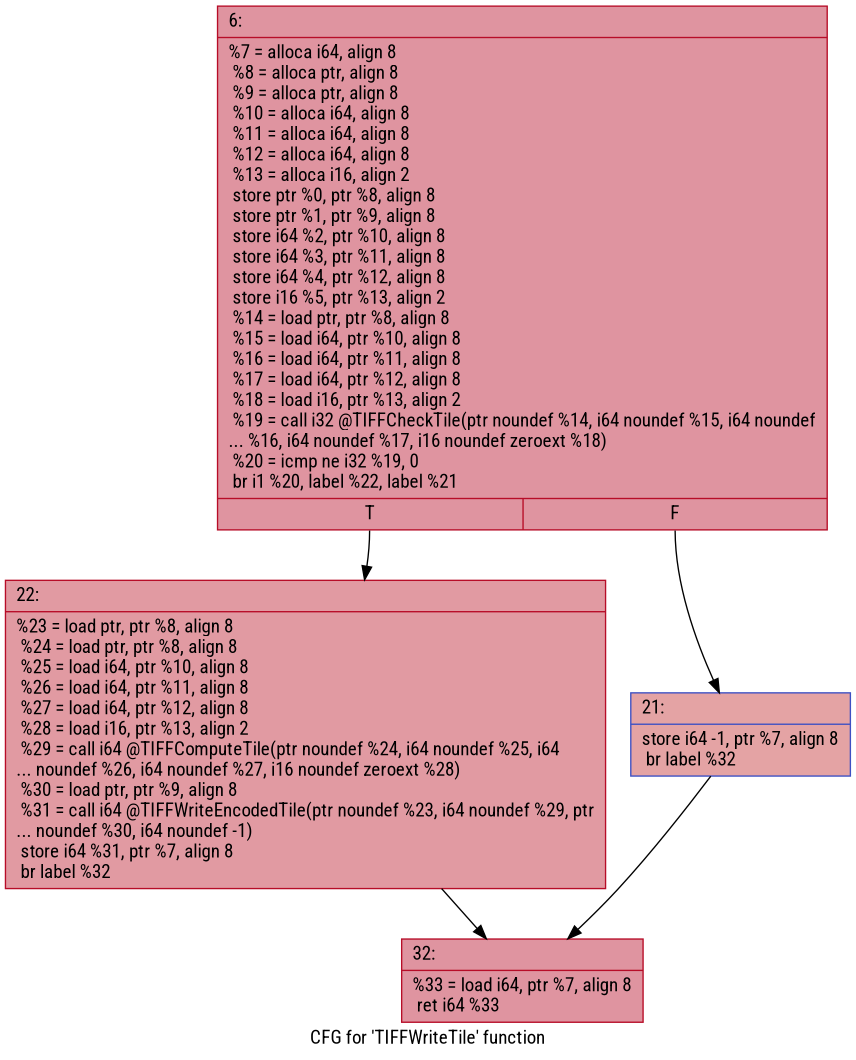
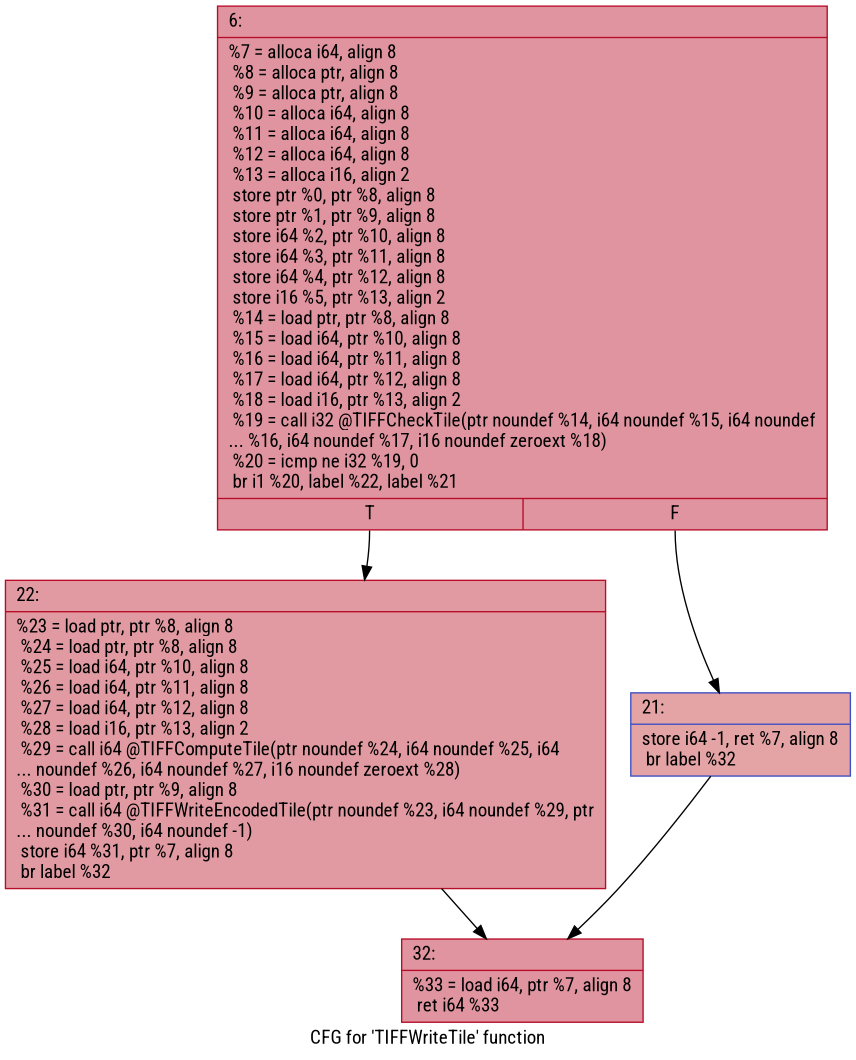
node "21:": text "store i64 -1, ptr %7, align 8" -> "store i64 -1, ret %7, align 8"
